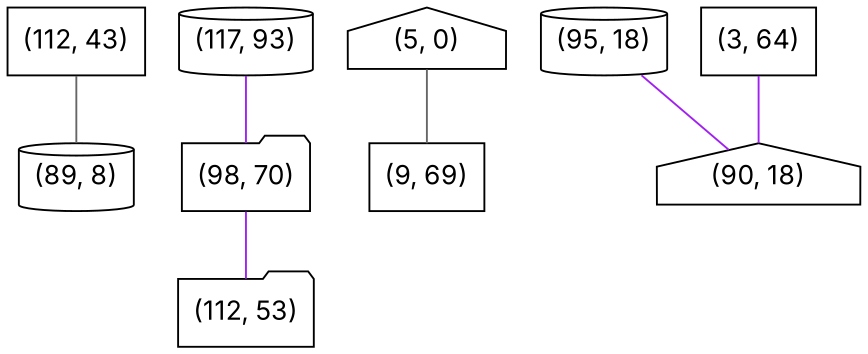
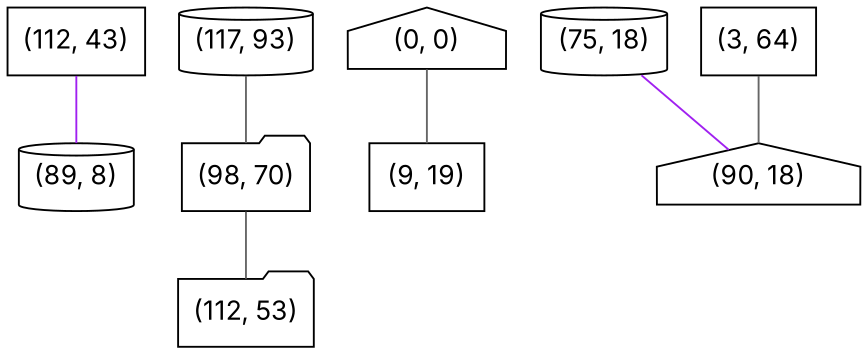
node "(5, 0)": label "(5, 0)" -> "(0, 0)"
node "(95, 18)": label "(95, 18)" -> "(75, 18)"
edge "(112, 43)" -- "(89, 8)": color gray40 -> purple
edge "(117, 93)" -- "(98, 70)": color purple -> gray40
edge "(3, 64)" -- "(90, 18)": color purple -> gray40
node "(9, 69)": label "(9, 69)" -> "(9, 19)"
edge "(98, 70)" -- "(112, 53)": color purple -> gray40
